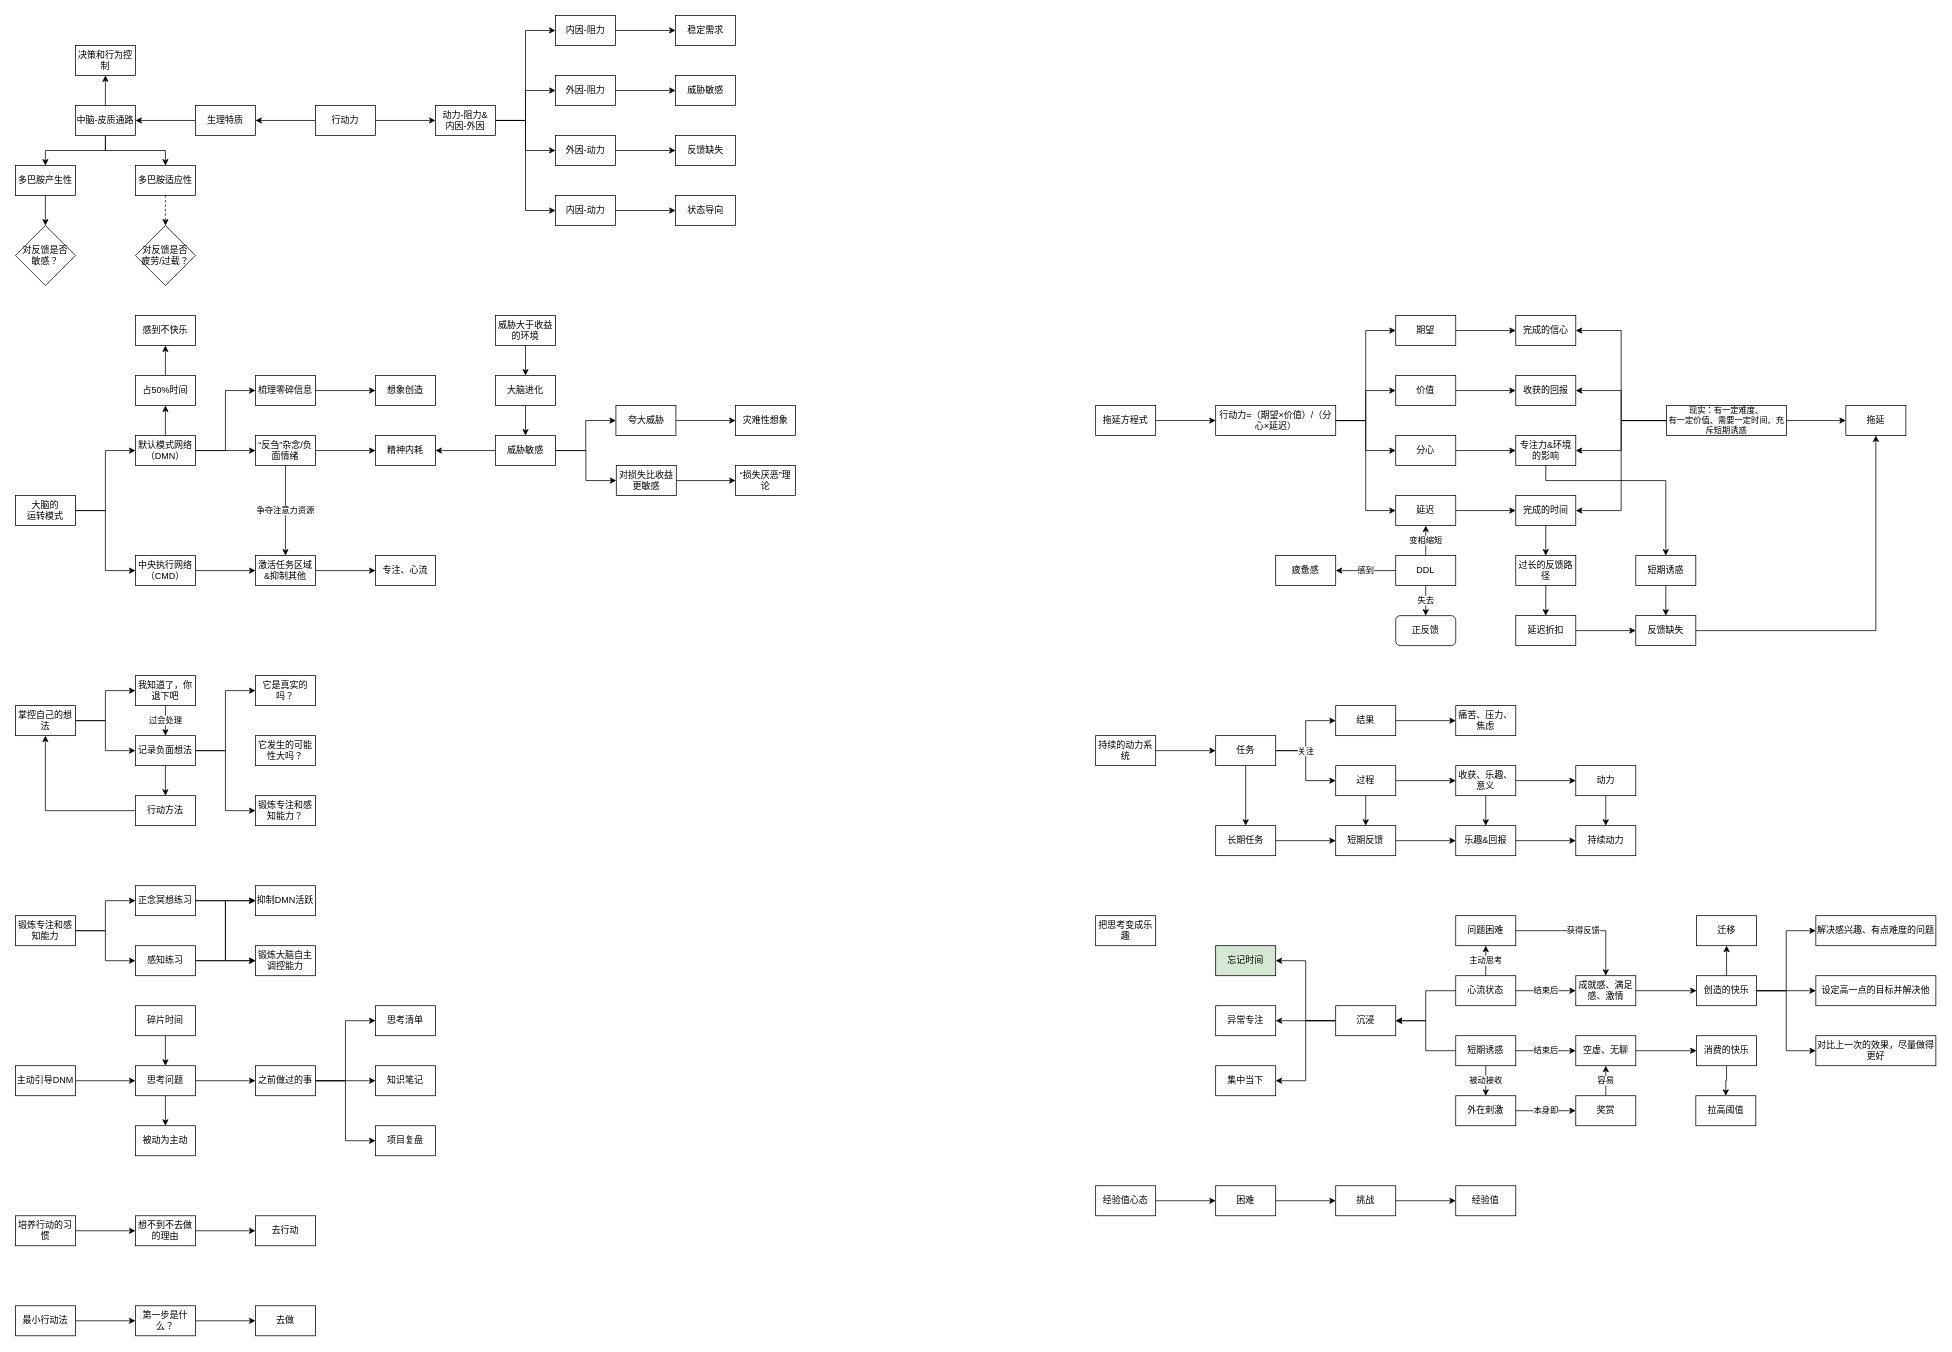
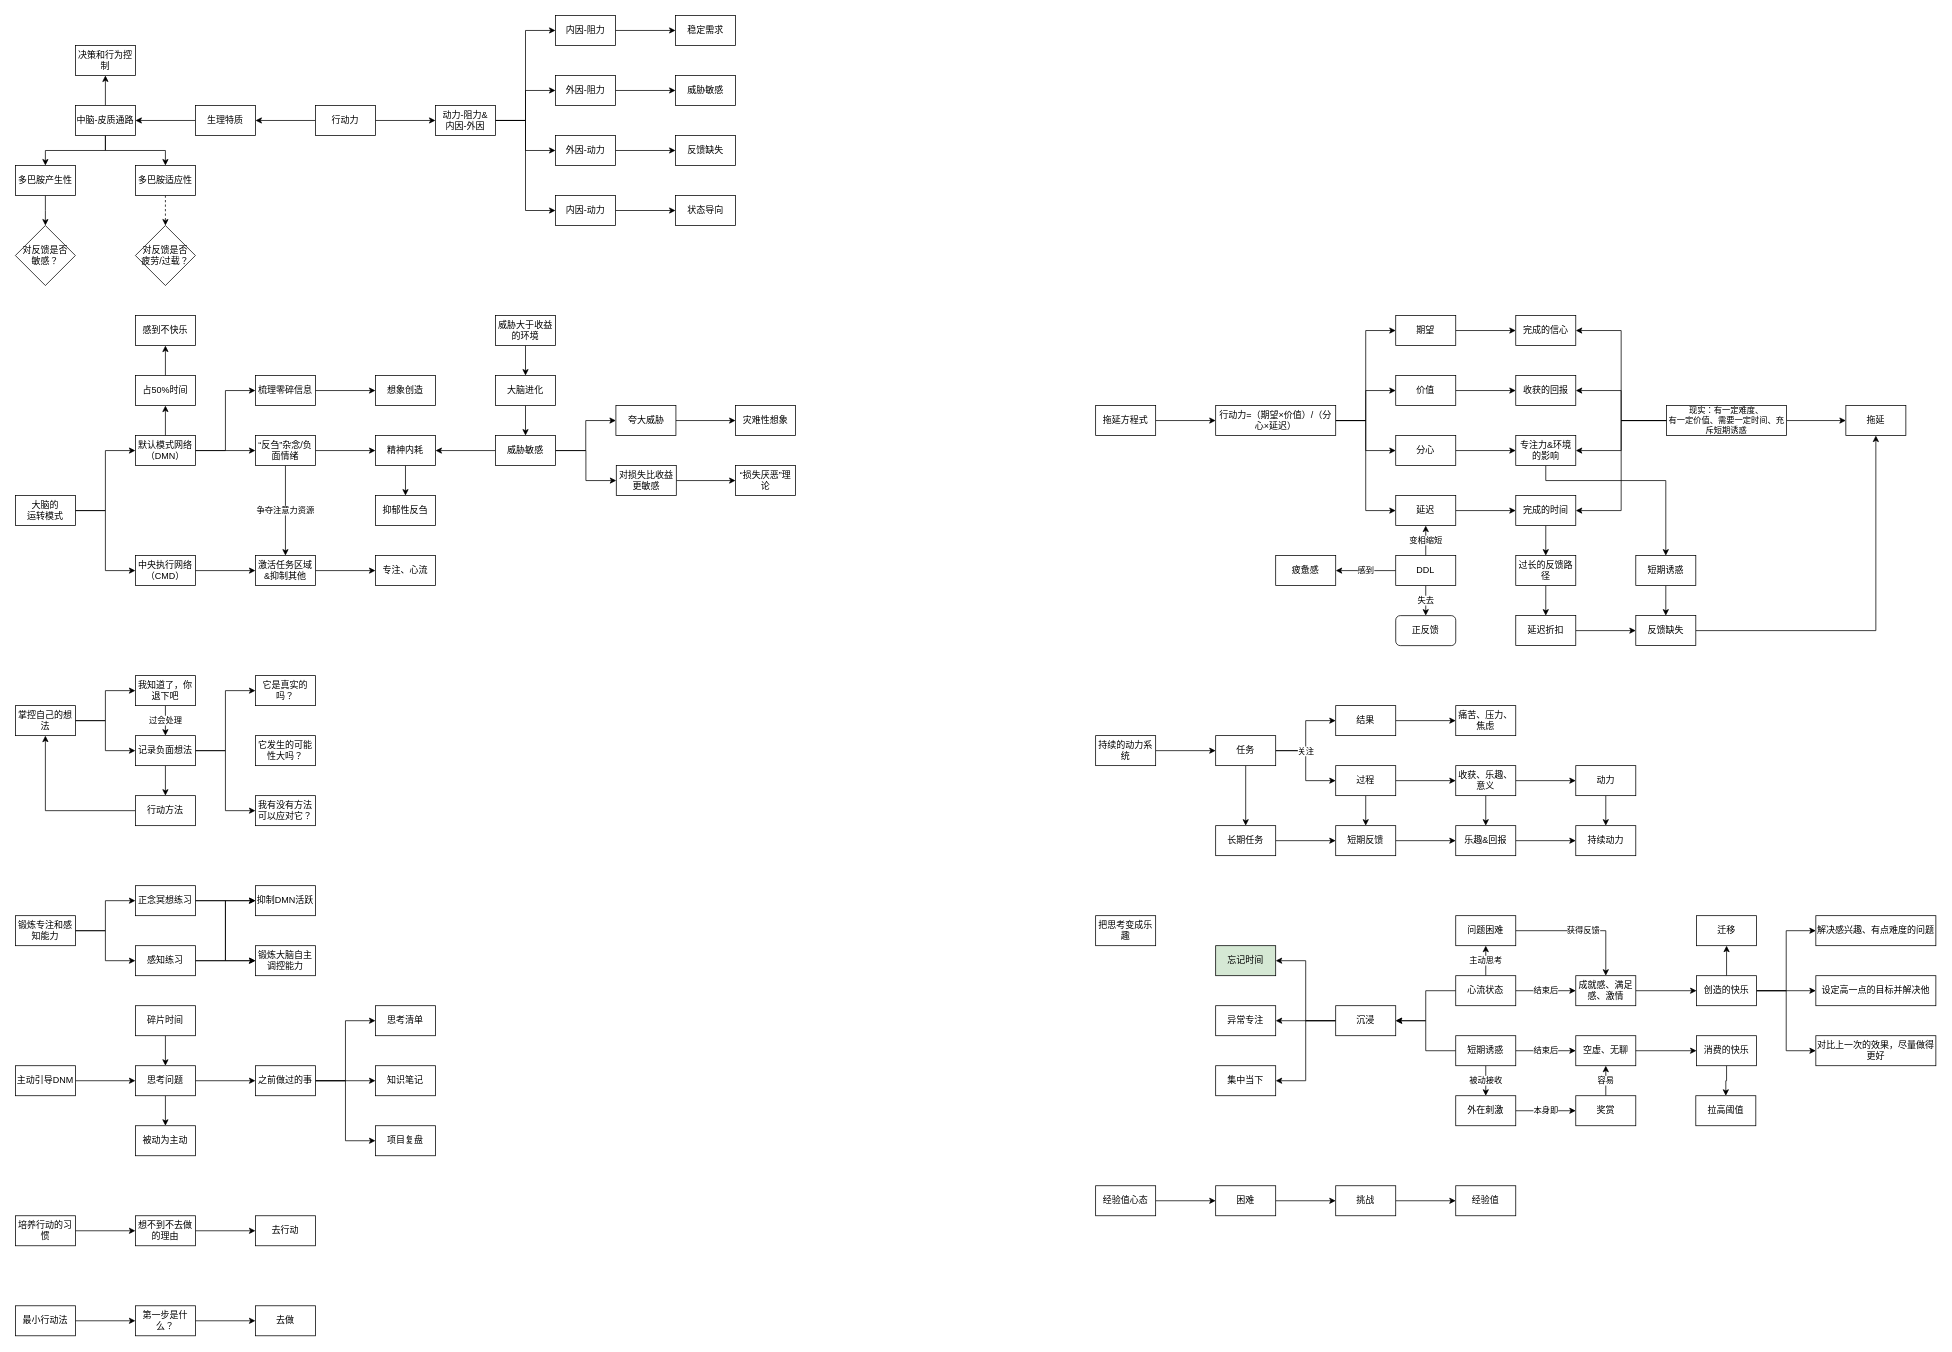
edge "精神内耗" -> "抑郁性反刍": added
node "抑郁性反刍": added
node "锻炼专注和感知能力？": label "锻炼专注和感知能力？" -> "我有没有方法可以应对它？"
